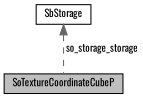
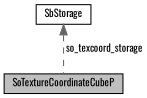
edge "SoTextureCoordinateCubeP" -> "SbStorage": label " so_storage_storage" -> " so_texcoord_storage"
